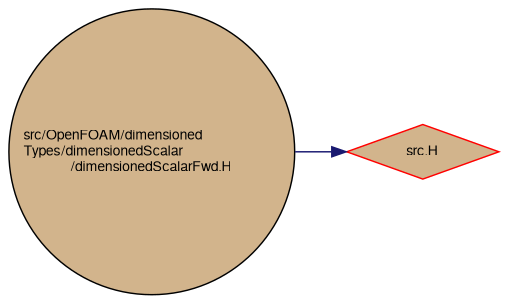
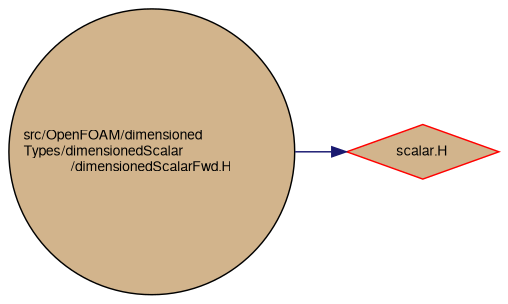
node "src.H": label "src.H" -> "scalar.H"
